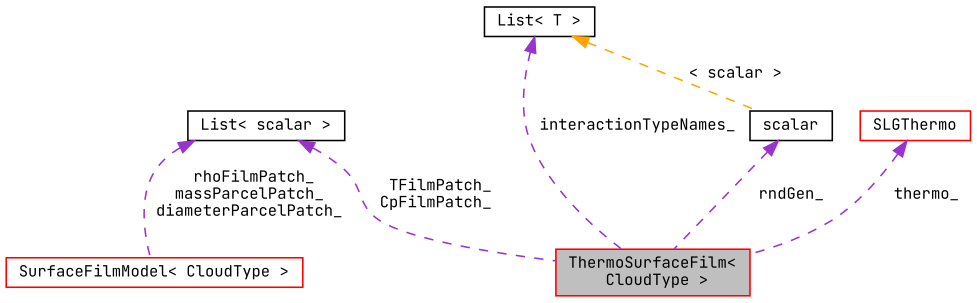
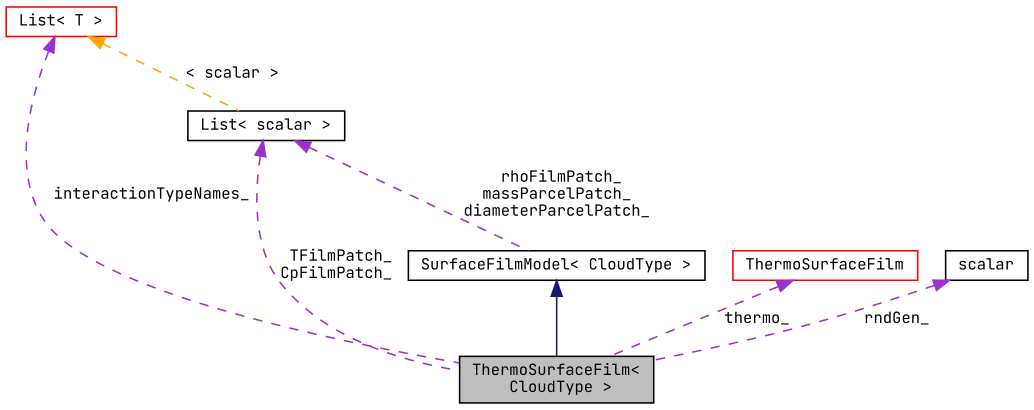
node "List< T >": color black -> red
edge "scalar" -> "List< T >": now "List< scalar >" -> "List< T >"
node "SLGThermo": label "SLGThermo" -> "ThermoSurfaceFilm"
node "SurfaceFilmModel< CloudType >": color red -> black
node "ThermoSurfaceFilm< CloudType >": color red -> black
edge "ThermoSurfaceFilm< CloudType >" -> "SurfaceFilmModel< CloudType >": added
